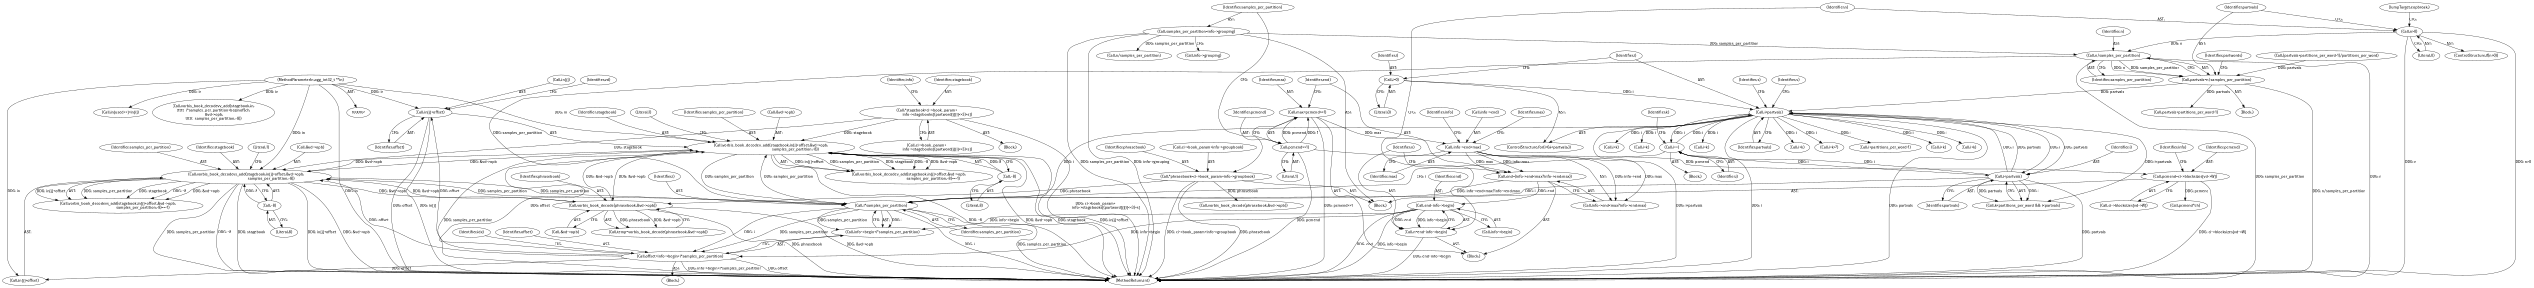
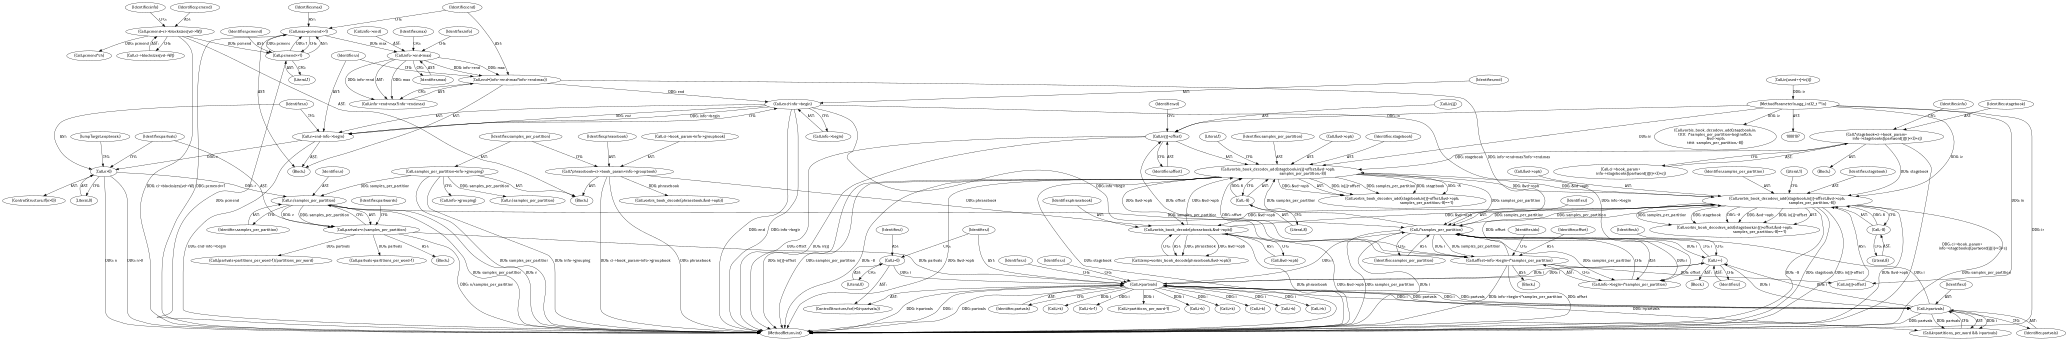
edge "(Call,(partvals+partitions_per_word-1)/partitions_per_word)" -> "(Call,partvals=n/samples_per_partition)": reversed
edge "(MethodParameterIn,ogg_int32_t **in)" -> "(Call,in[used++]=in[i])": reversed
node "(Call,i+k+7)": label "(Call,i+k+7)" -> "(Call,i+k+1)"
edge "(Call,n=end-info->begin)" -> "(Call,n>0)": added, label "DDG: n"
edge "(Call,pcmend>>1)" -> "(Call,pcmend=ci->blocksizes[vd->W])": reversed
edge "(Call,i*samples_per_partition)" -> "(Call,i++)": added, label "DDG: i"
